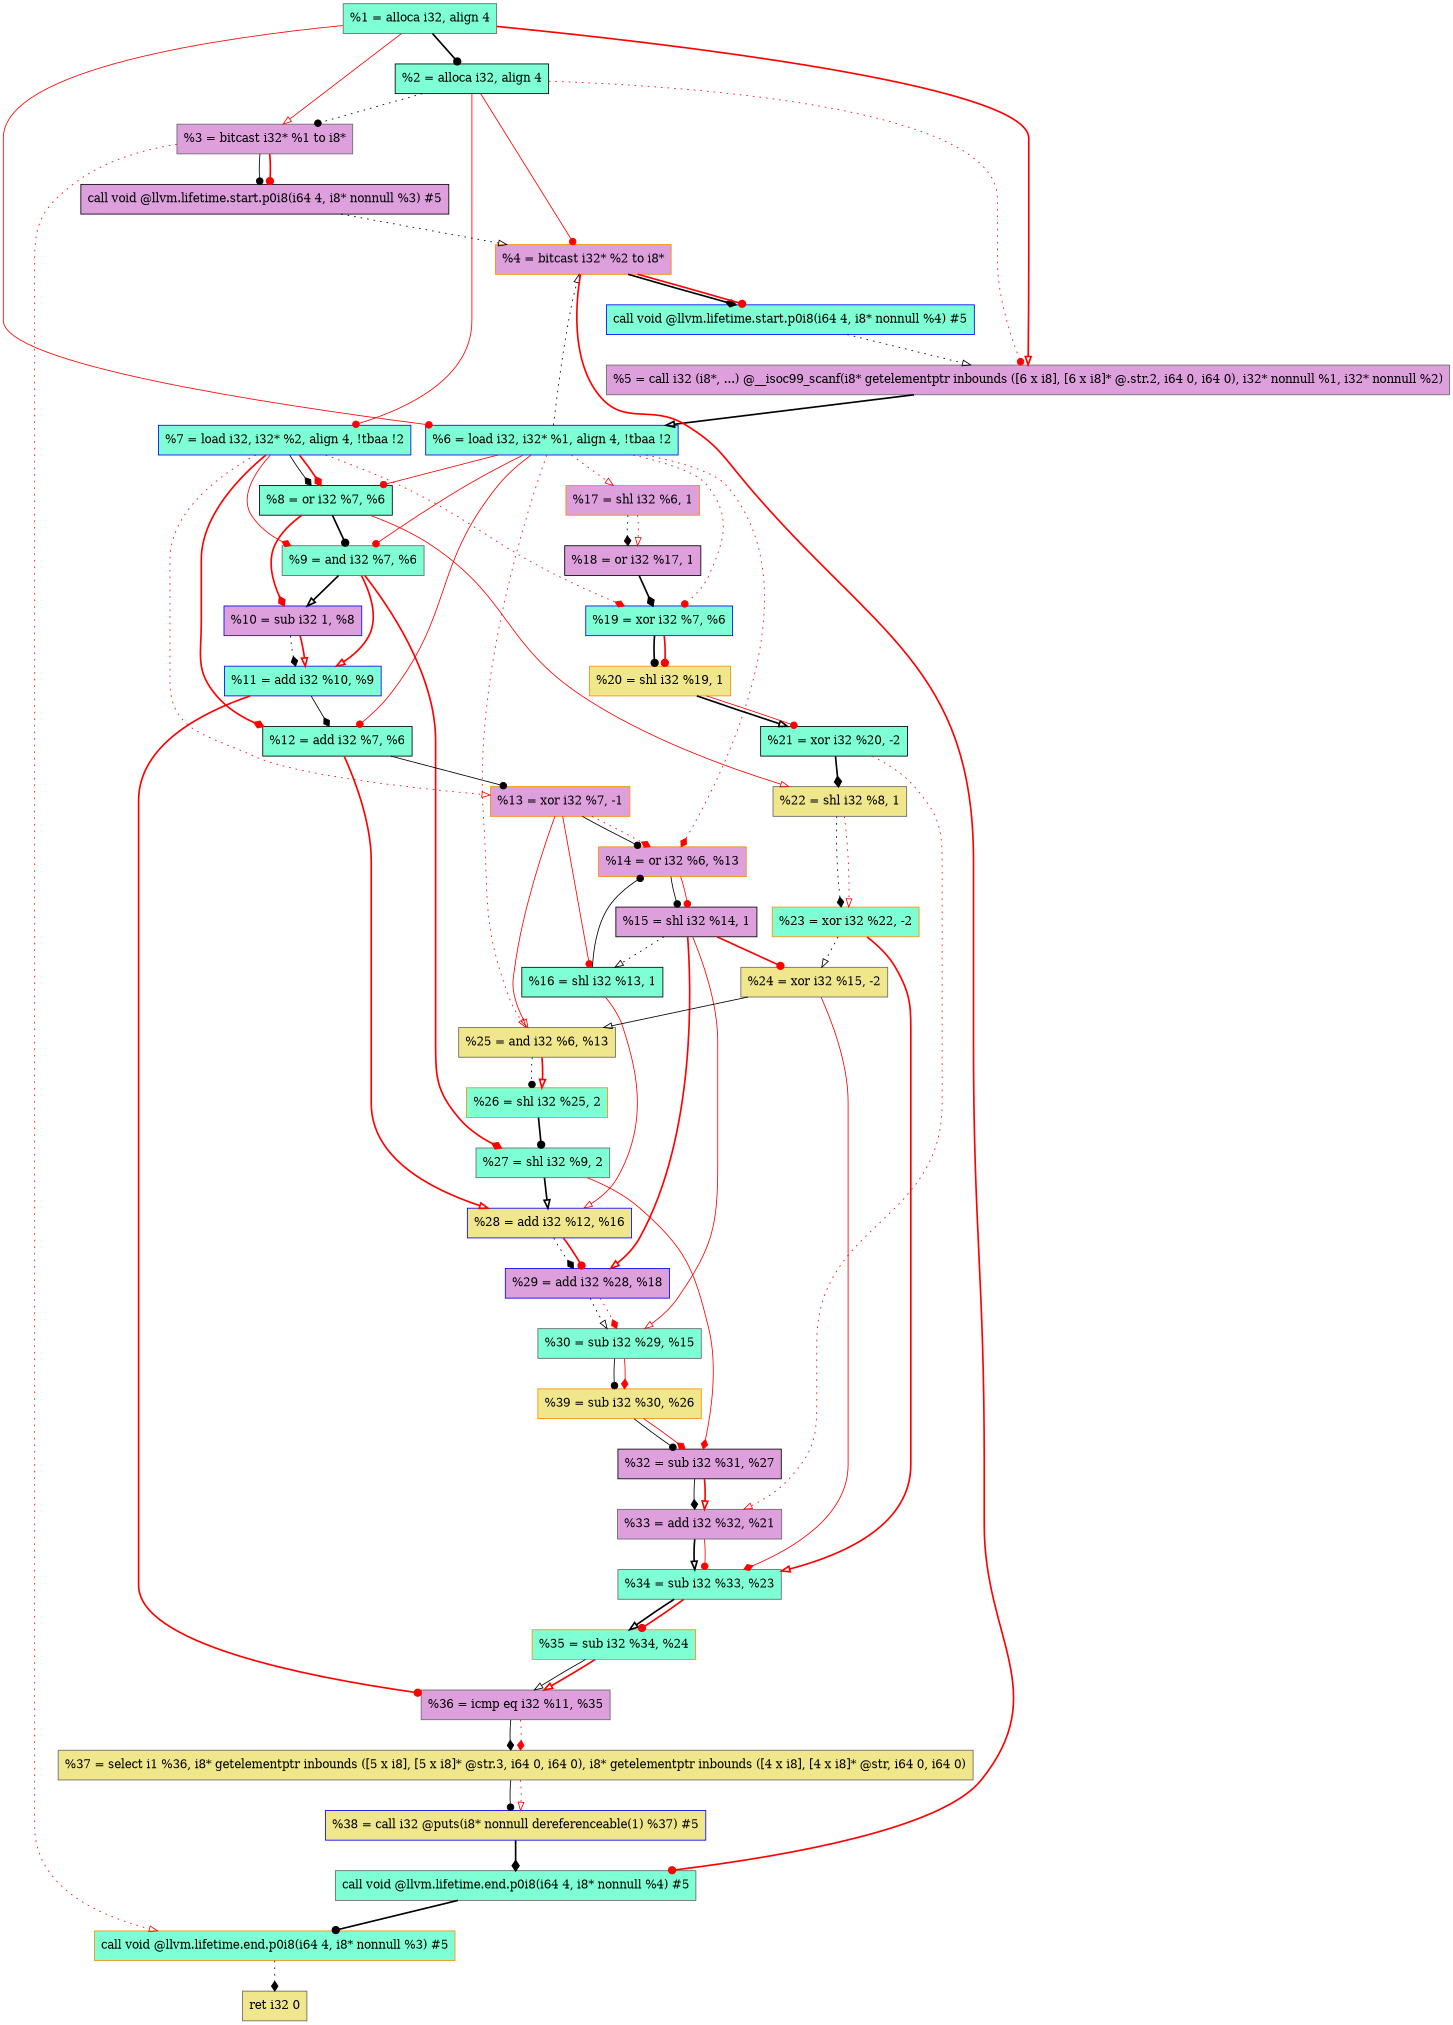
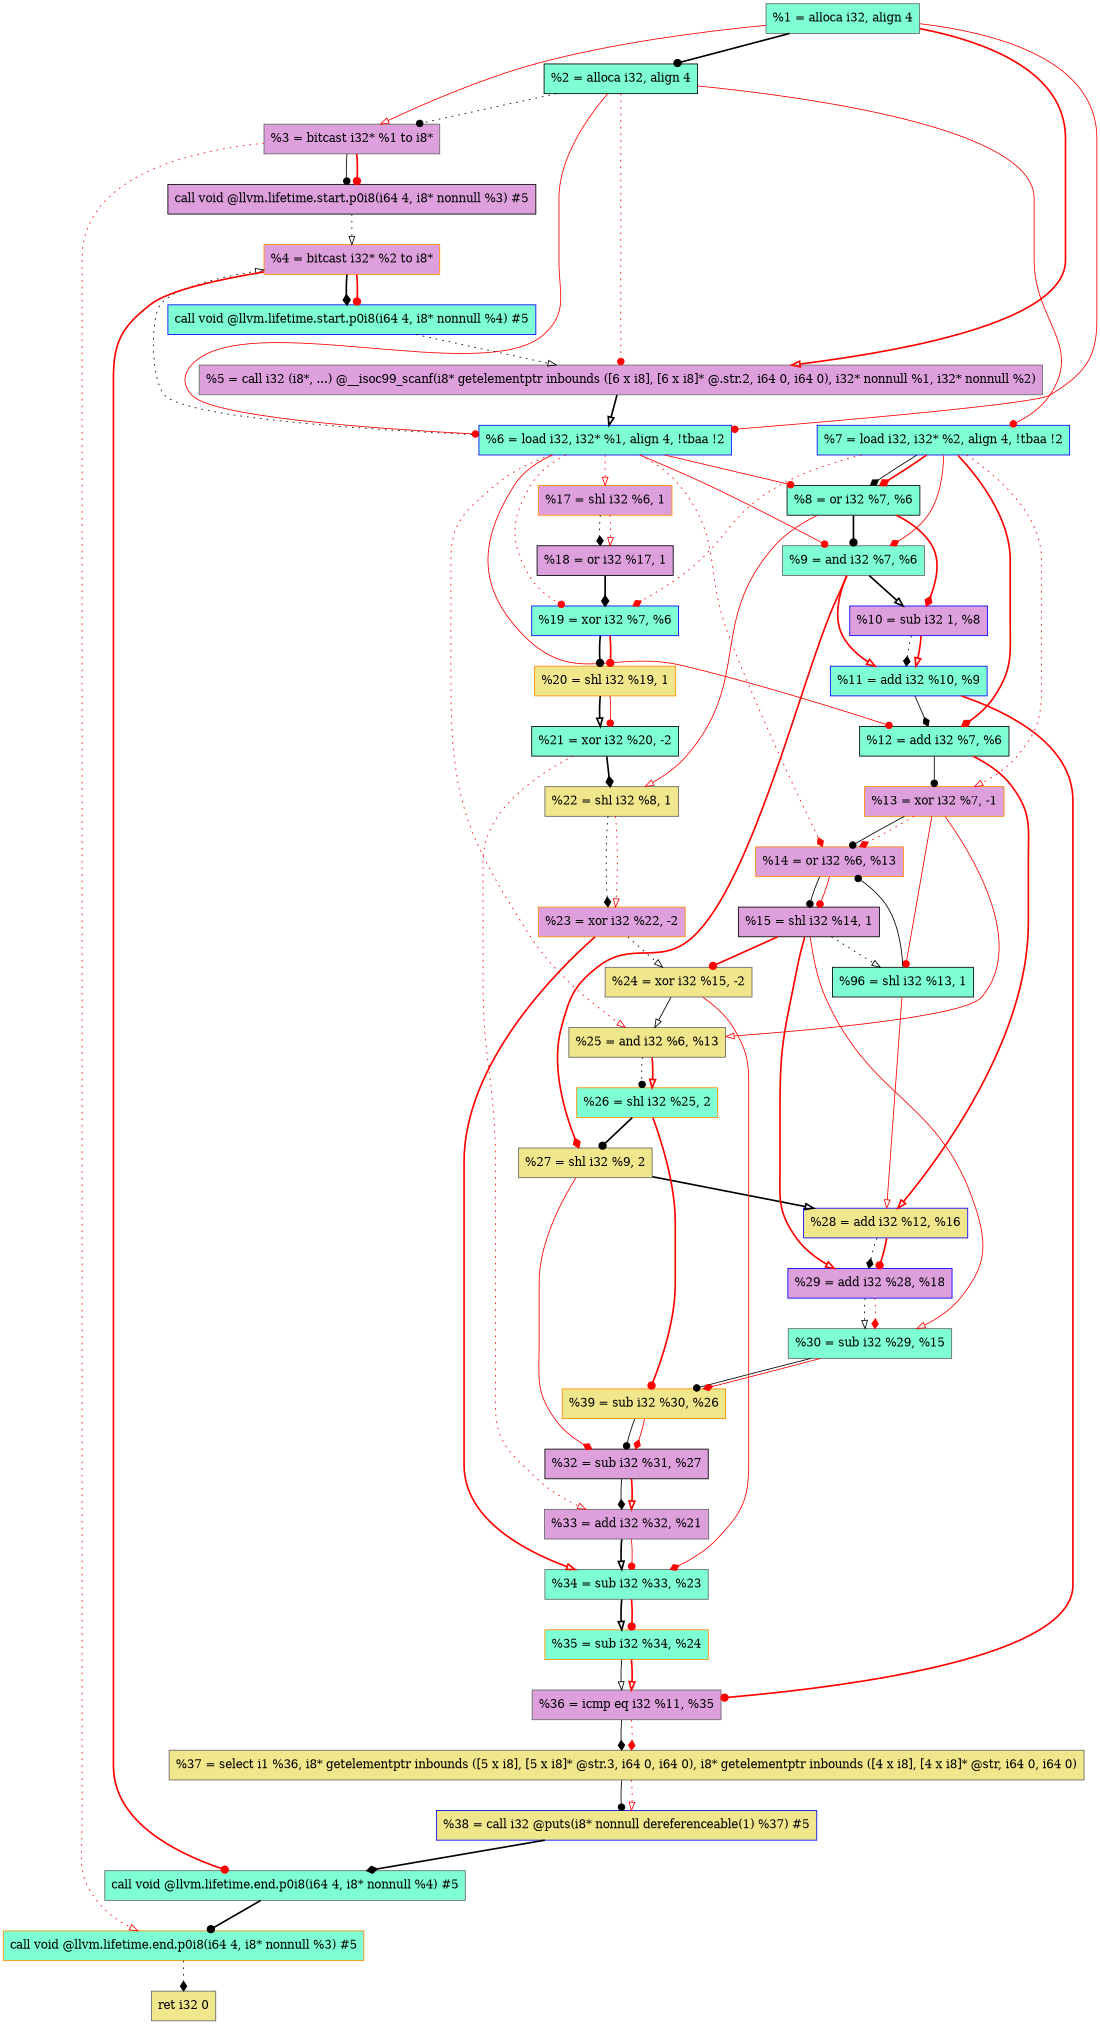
edge "%2 = alloca i32, align 4" -> "%4 = bitcast i32* %2 to i8*": now "%2 = alloca i32, align 4" -> "%6 = load i32, i32* %1, align 4, !tbaa !2"
node "%23 = xor i32 %22, -2": fillcolor aquamarine -> plum
node "%16 = shl i32 %13, 1": label "%16 = shl i32 %13, 1" -> "%96 = shl i32 %13, 1"
node "%27 = shl i32 %9, 2": fillcolor aquamarine -> khaki
edge "%26 = shl i32 %25, 2" -> "%39 = sub i32 %30, %26": added
